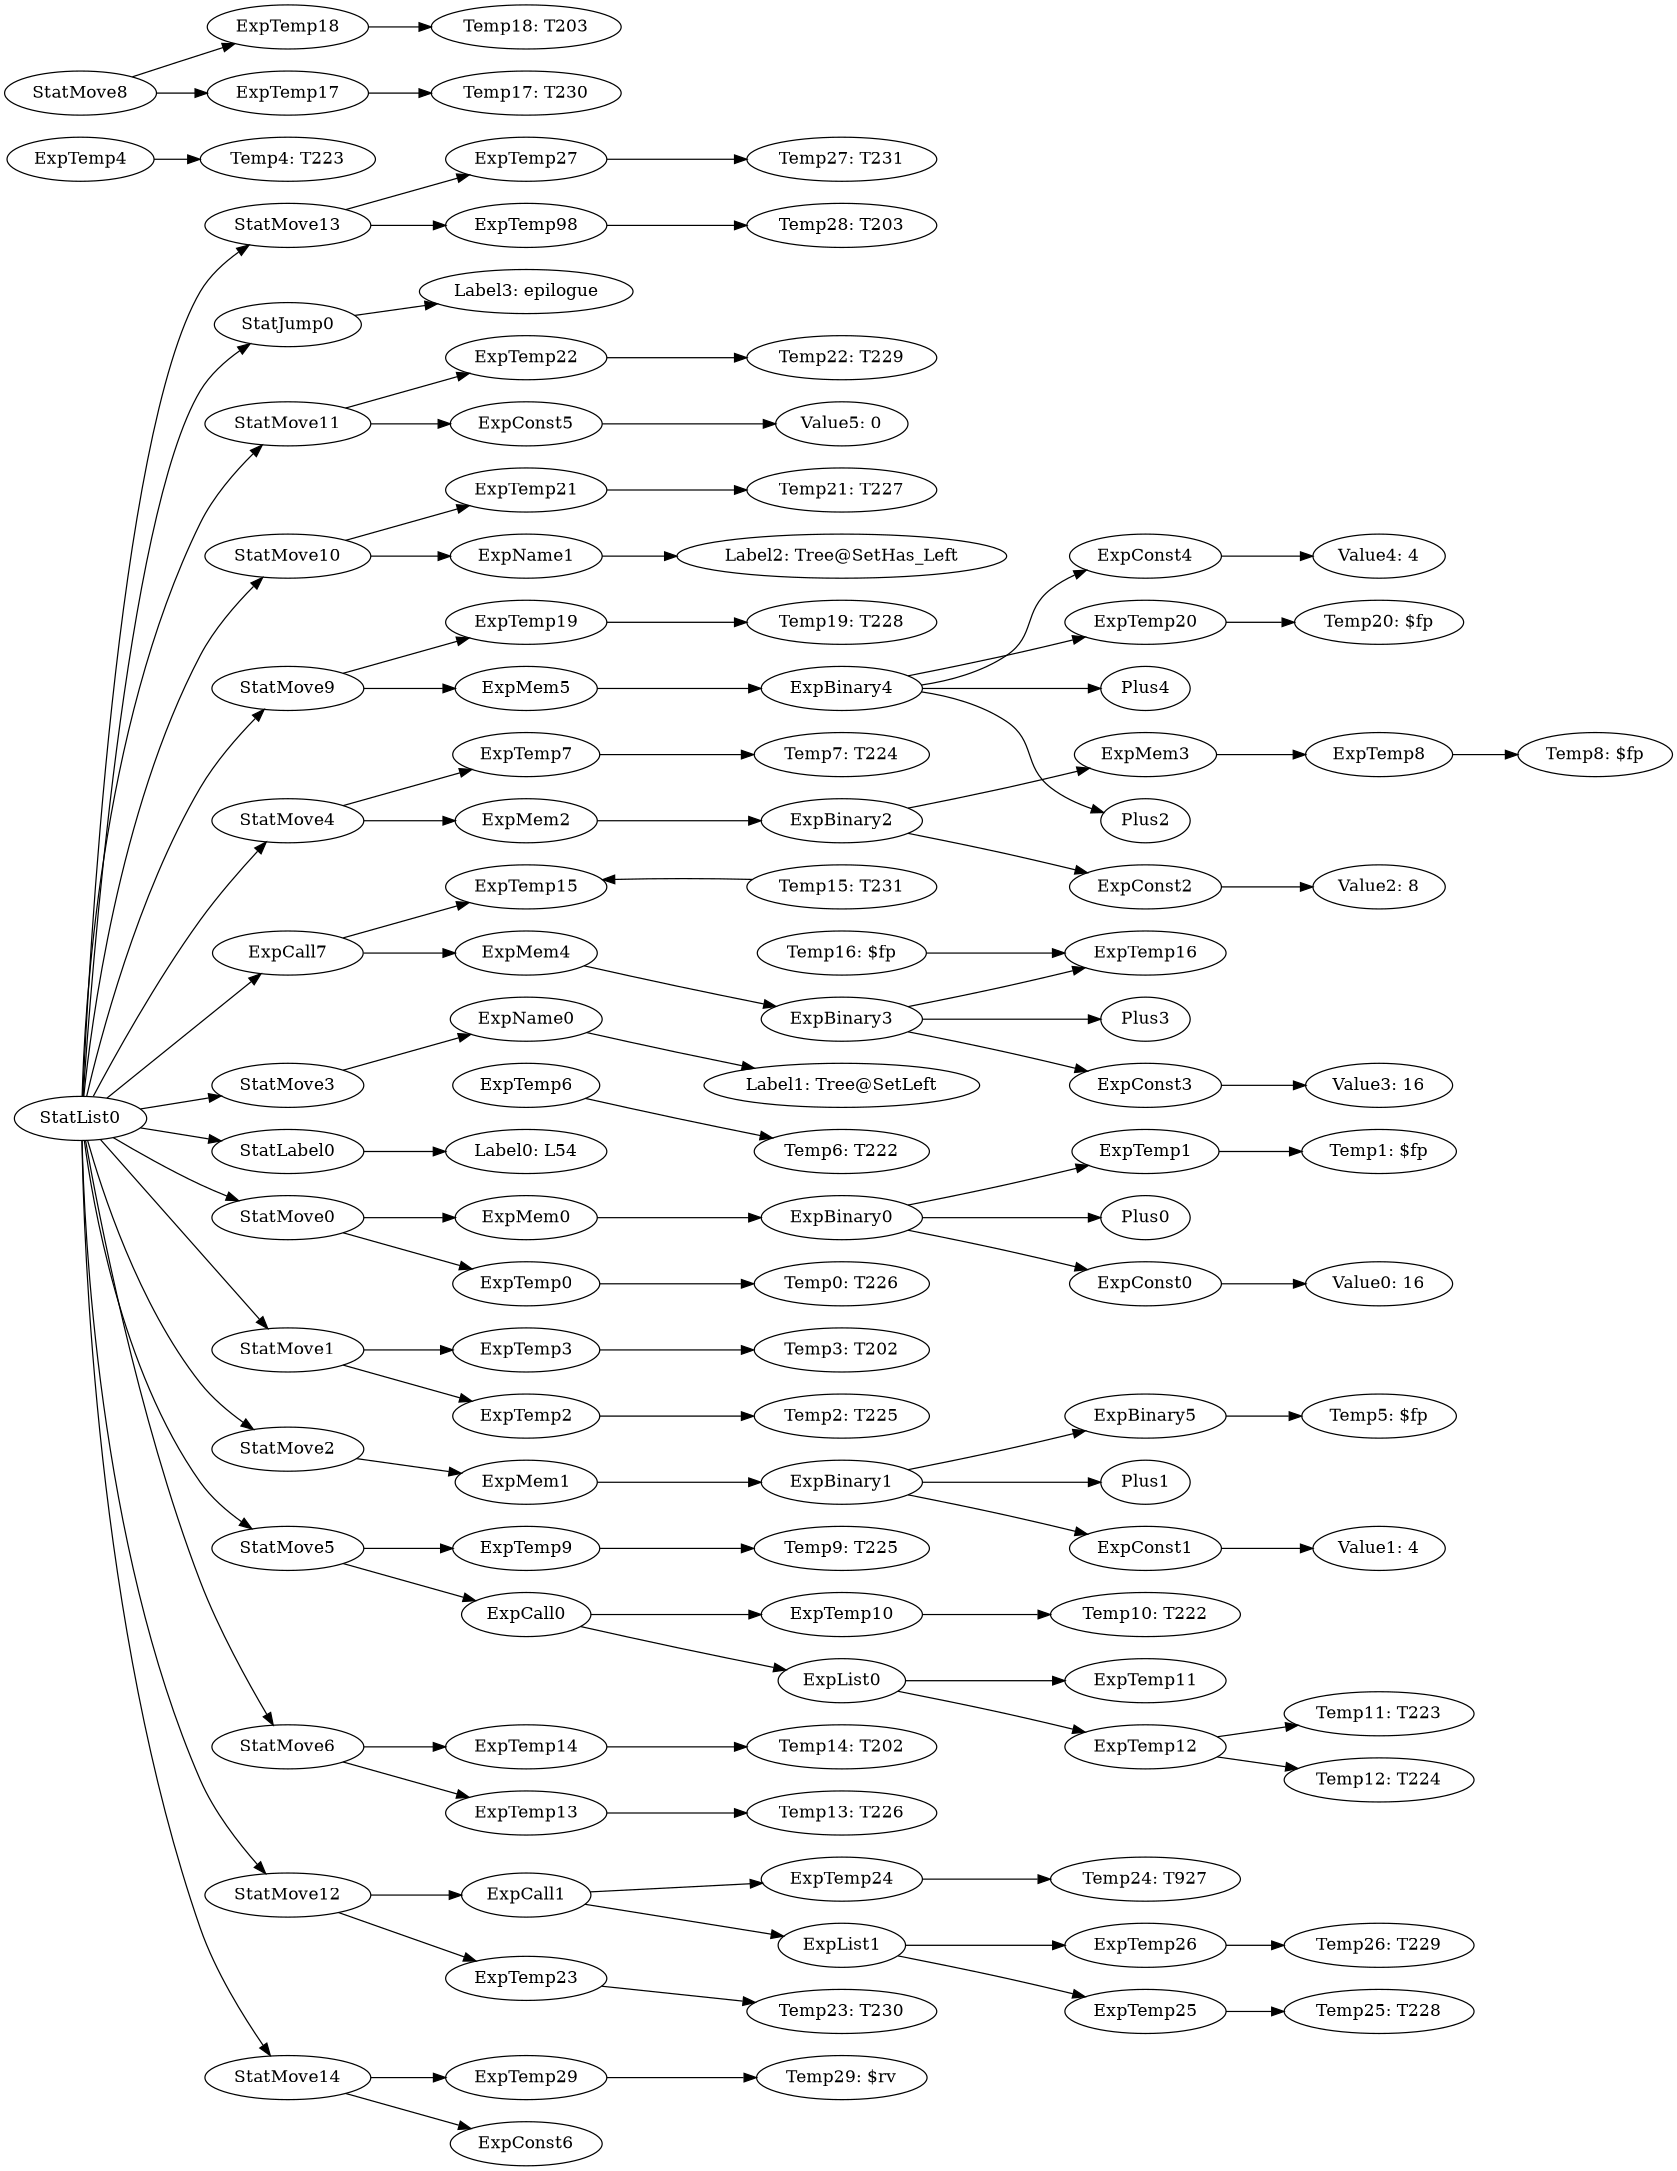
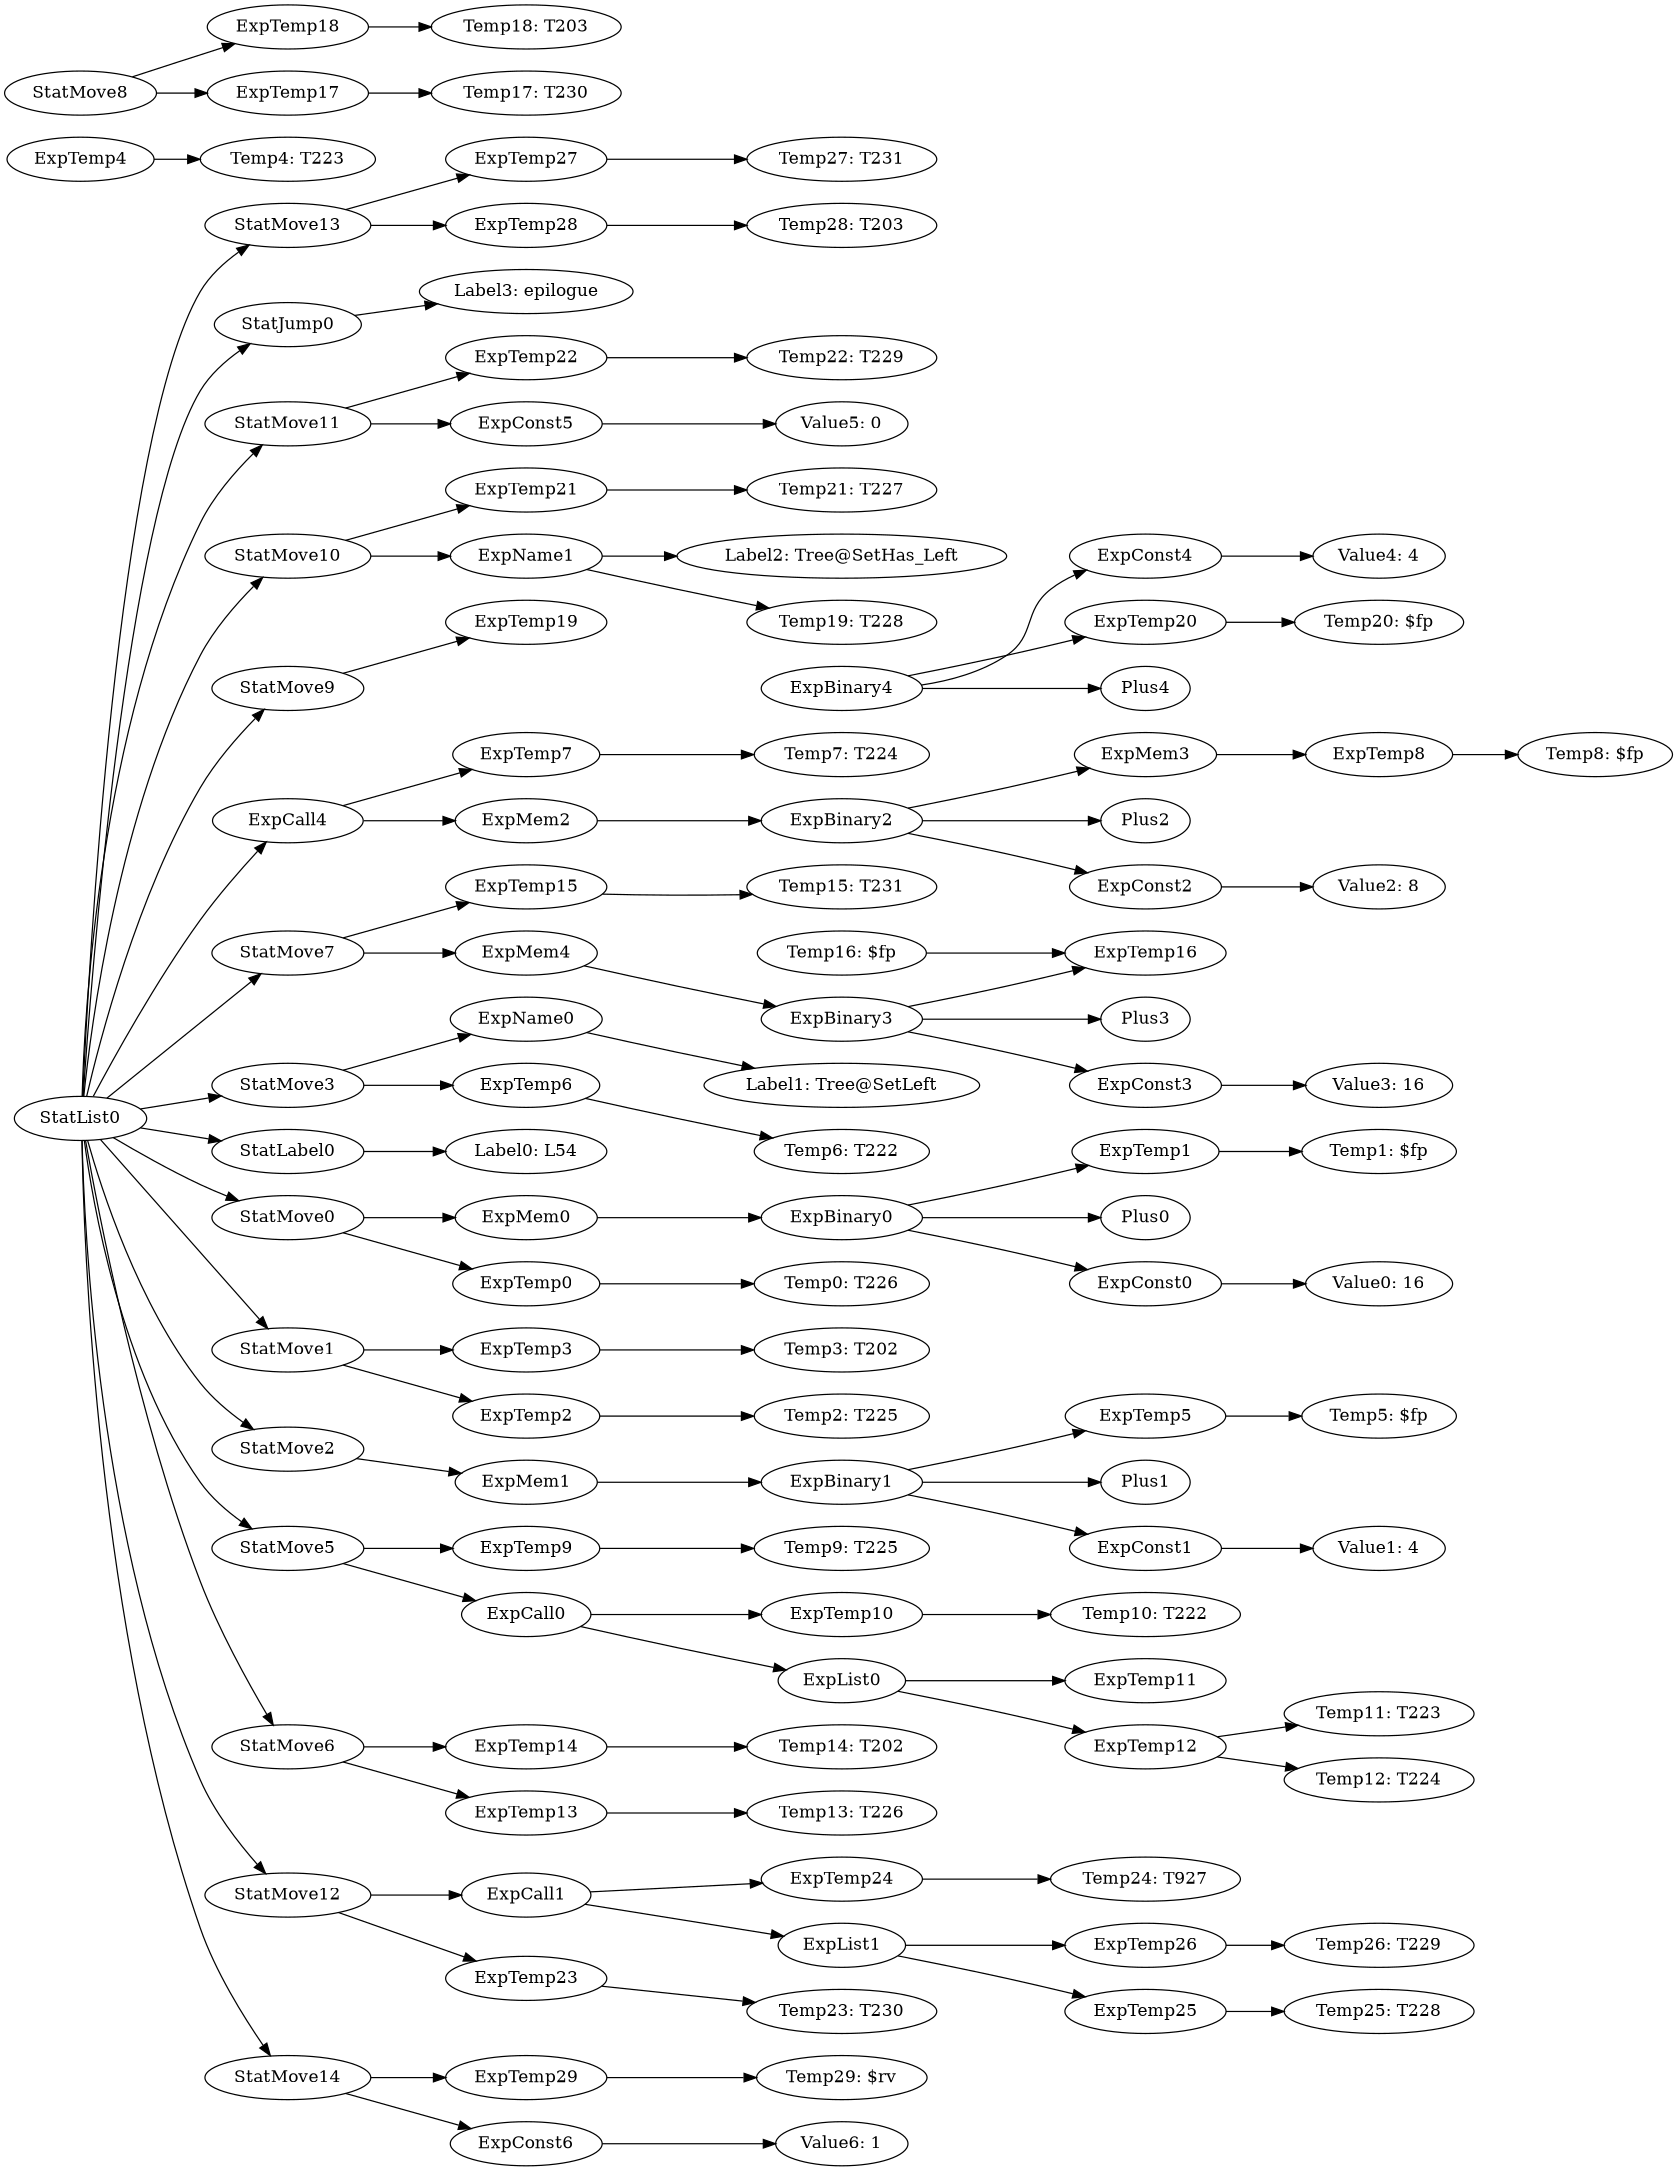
node "ExpTemp98": label "ExpTemp98" -> "ExpTemp28"
edge "ExpTemp19" -> "Temp19: T228": now "ExpName1" -> "Temp19: T228"
node "ExpMem5": removed
edge "ExpBinary4" -> "Plus2": now "ExpBinary2" -> "Plus2"
node "StatMove4": label "StatMove4" -> "ExpCall4"
edge "Temp15: T231" -> "ExpTemp15": reversed
node "ExpCall7": label "ExpCall7" -> "StatMove7"
edge "StatMove3" -> "ExpTemp6": added
node "ExpBinary5": label "ExpBinary5" -> "ExpTemp5"
node "Value6: 1": added
